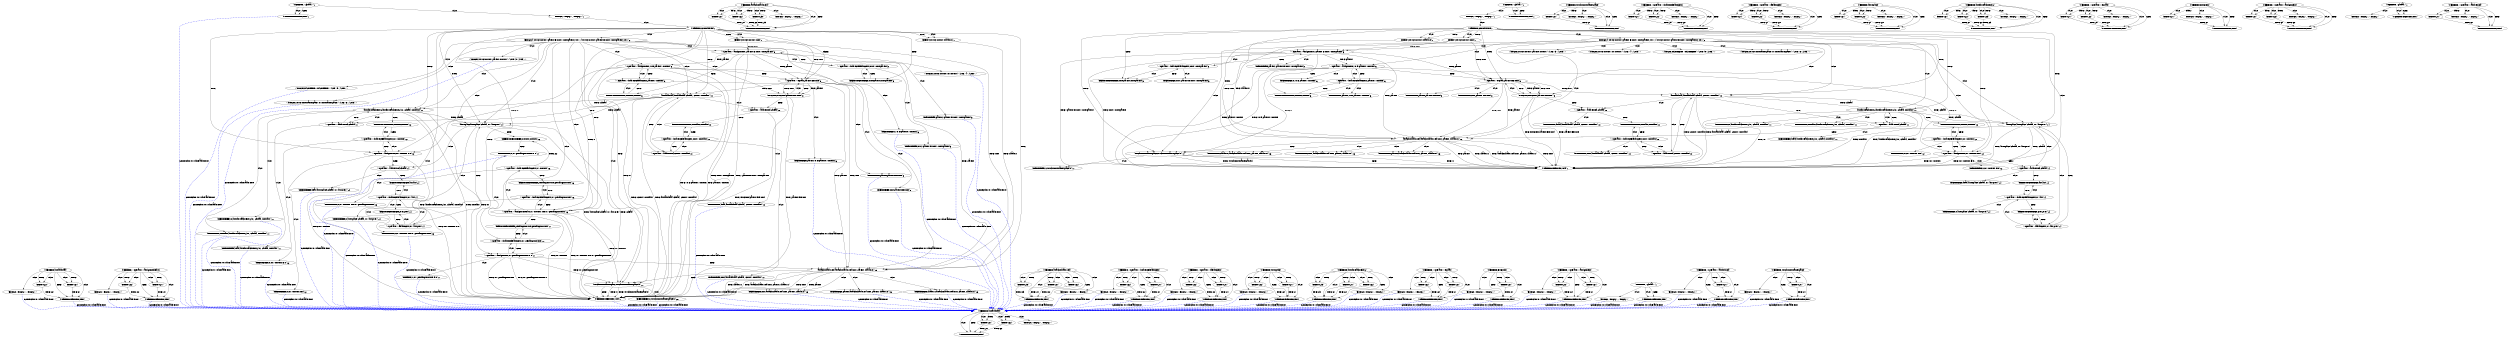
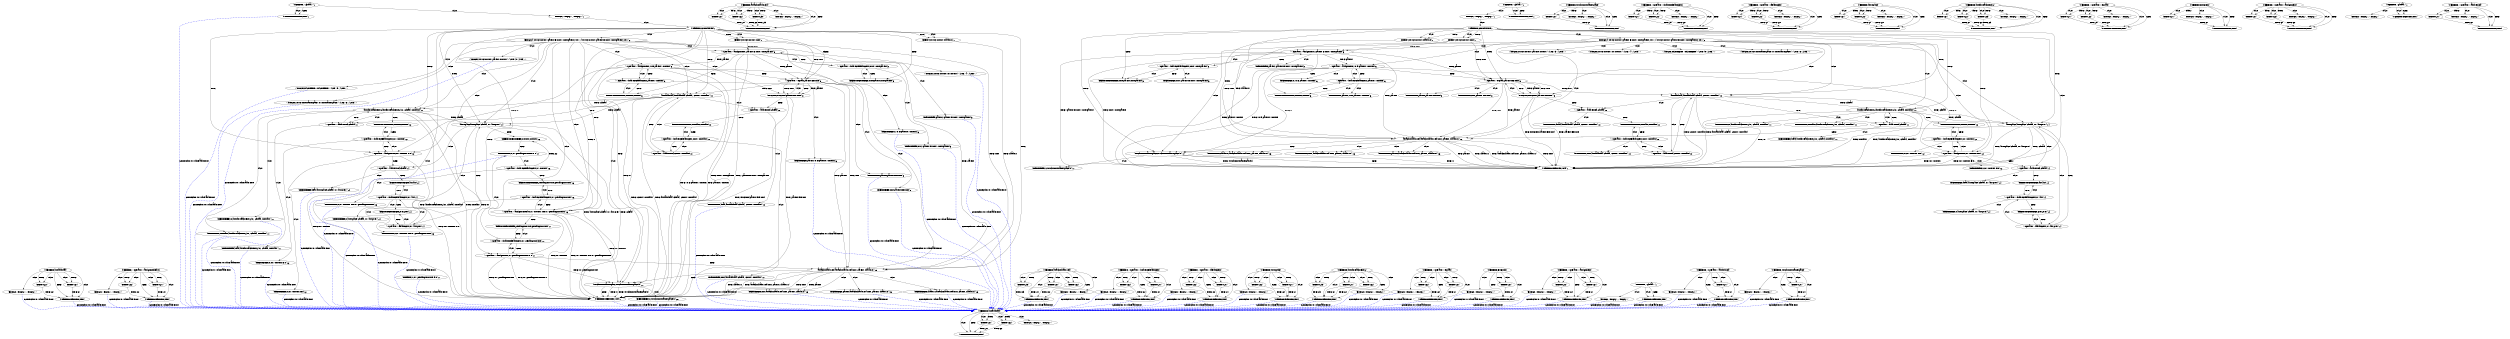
edge "(<operator>.assignmentPlus,n->mounts += n->pending_mounts)" -> "(<operator>.indirectFieldAccess,n->mounts)": now "(IDENTIFIER,n,n->pending_mounts = 0)" -> "(<operator>.indirectFieldAccess,n->mounts)"
edge "(<operator>.assignment,n->pending_mounts = 0)" -> "(LITERAL,0,n->pending_mounts = 0)": removed, label "AST:"
